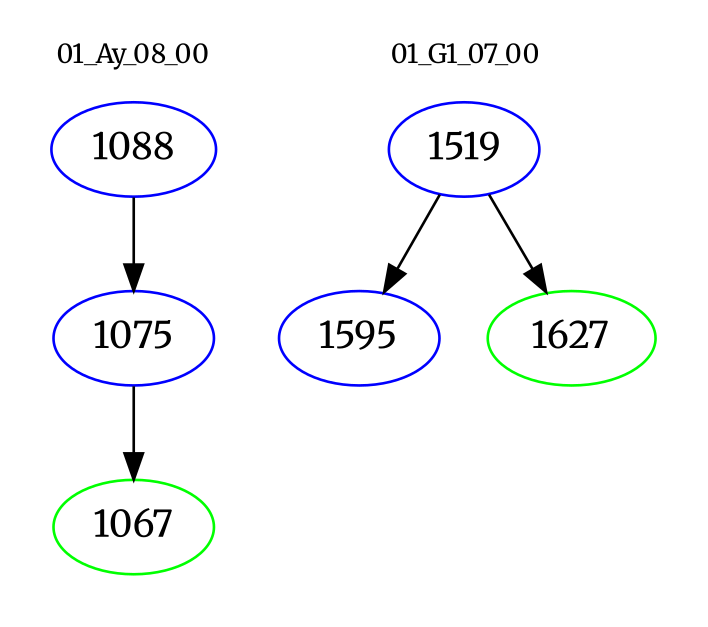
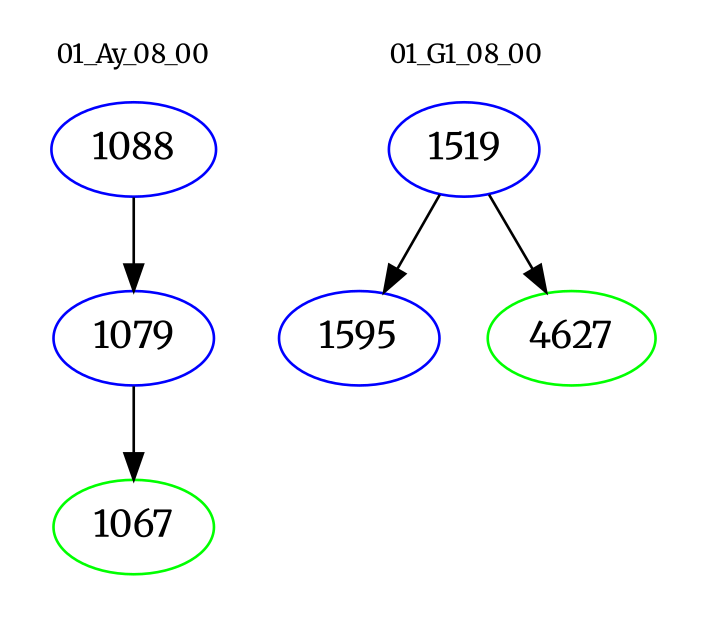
cluster "01_G1_07_00": label "01_G1_07_00" -> "01_G1_08_00"
node "1075": label "1075" -> "1079"
node "1627": label "1627" -> "4627"
